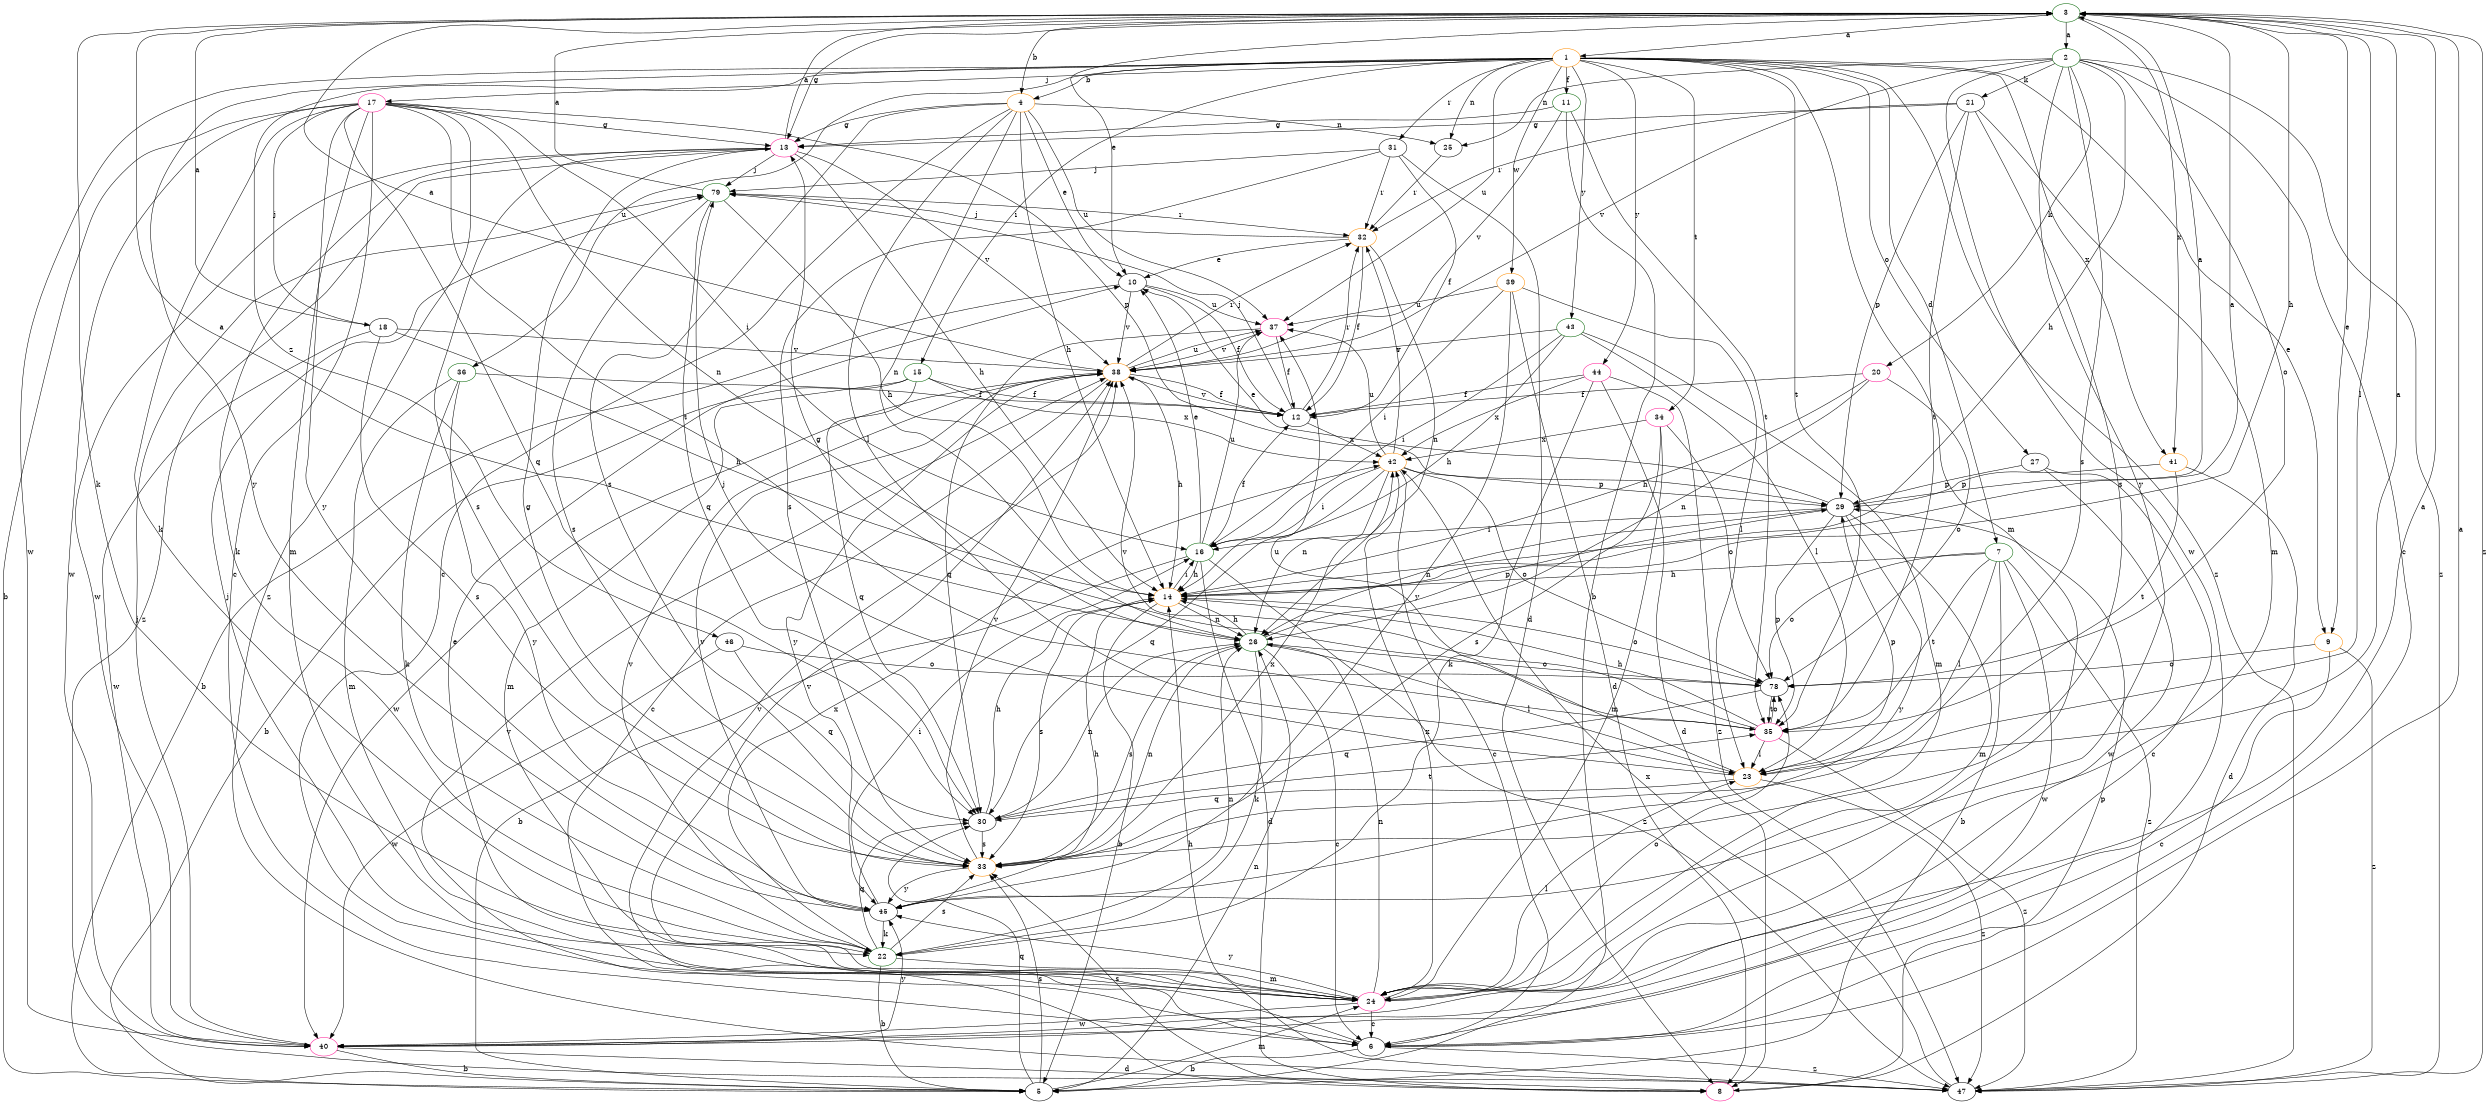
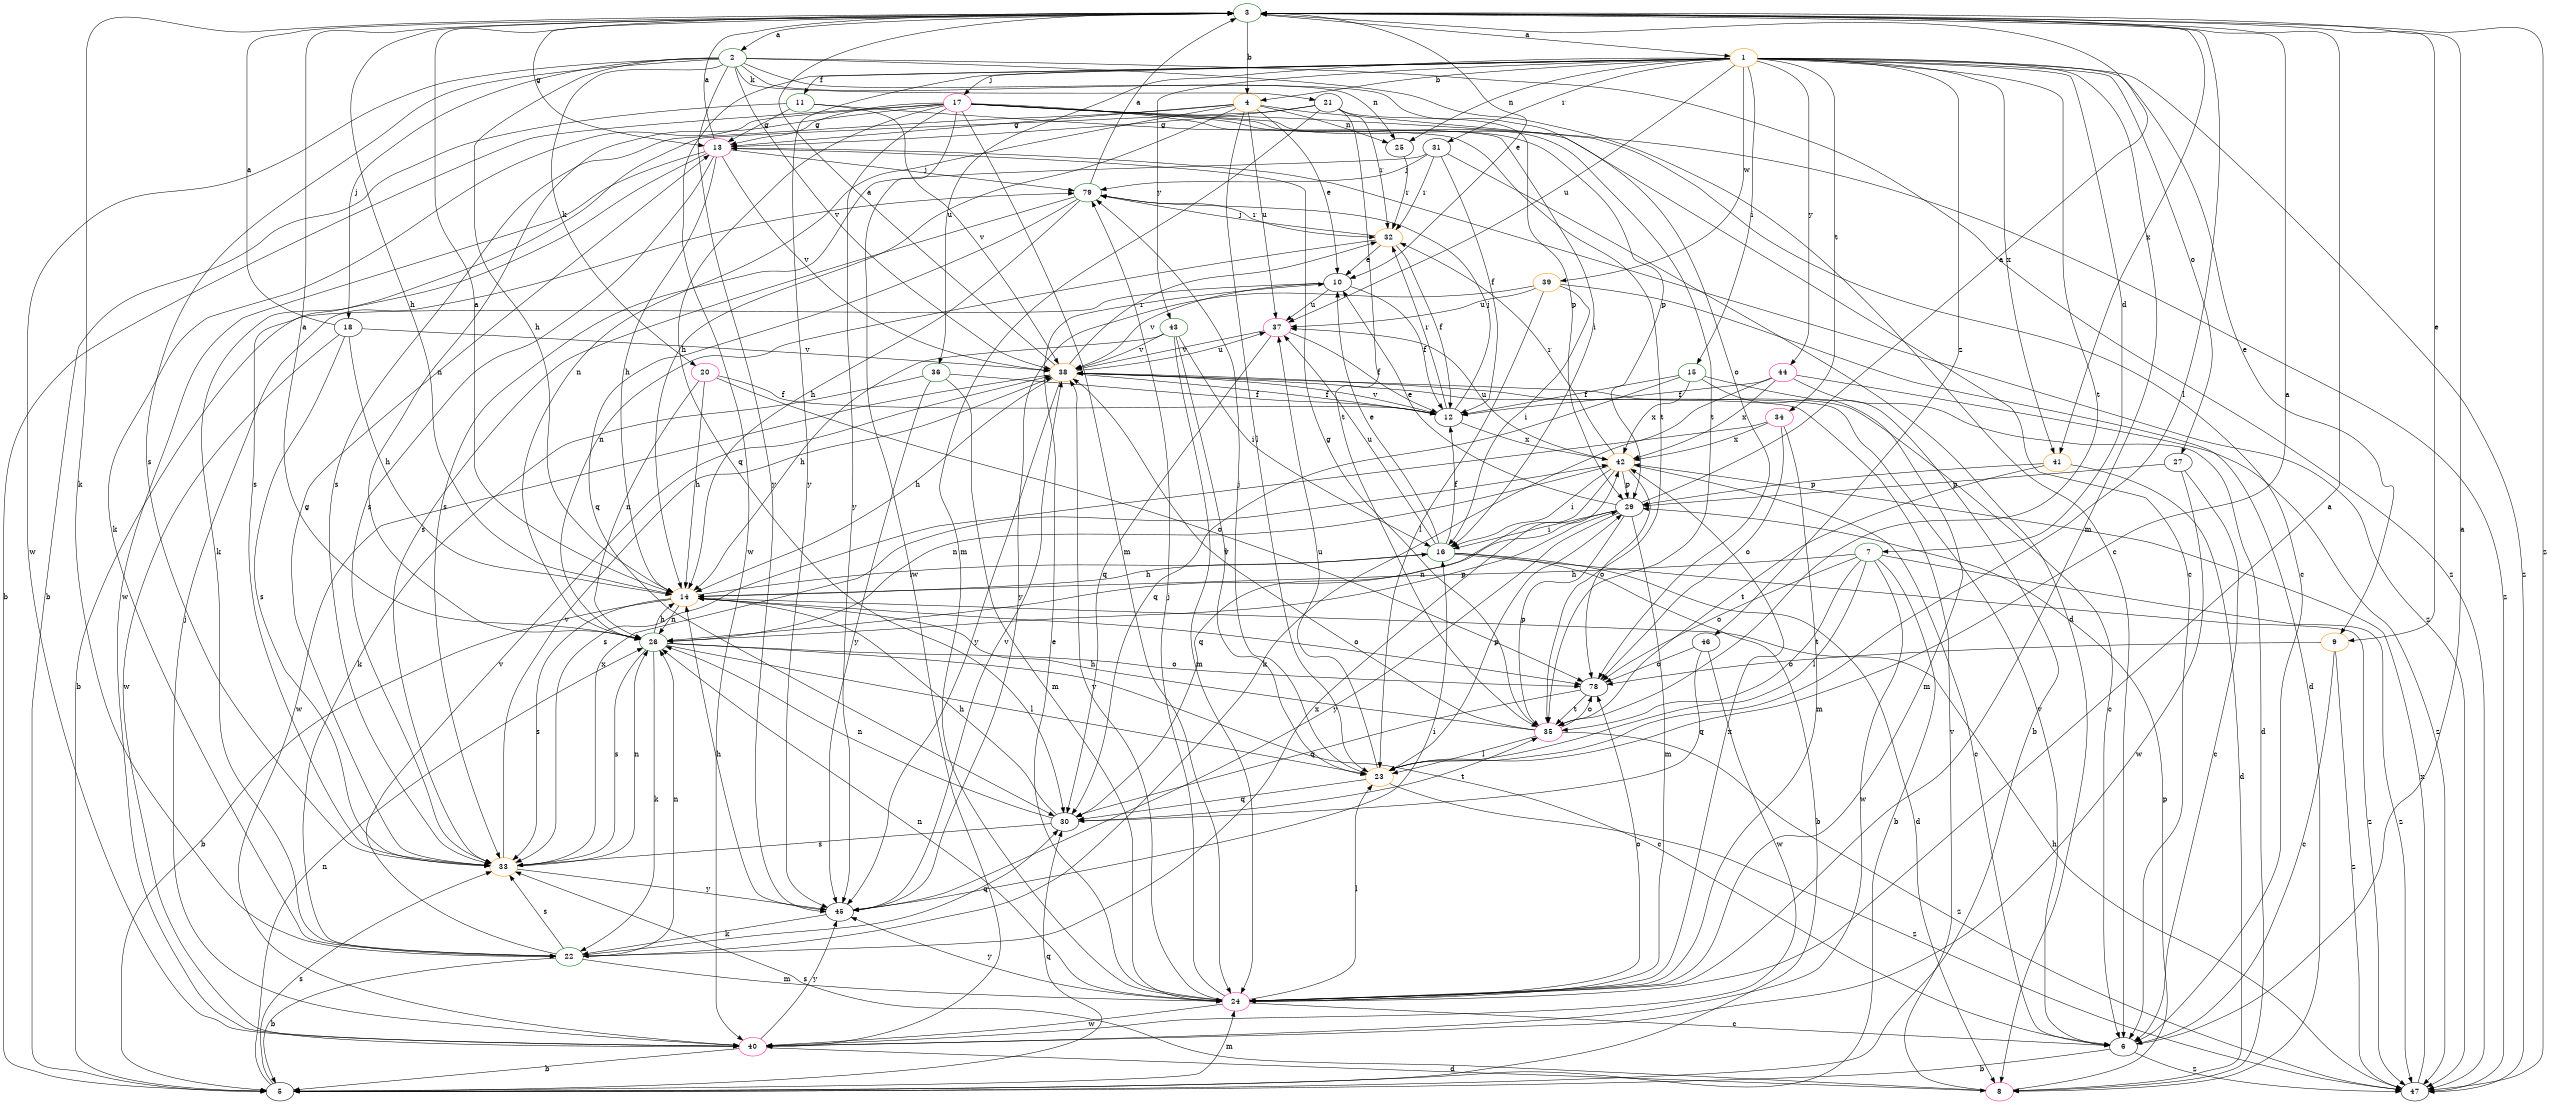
edge "17" -> "18": now "2" -> "18"
